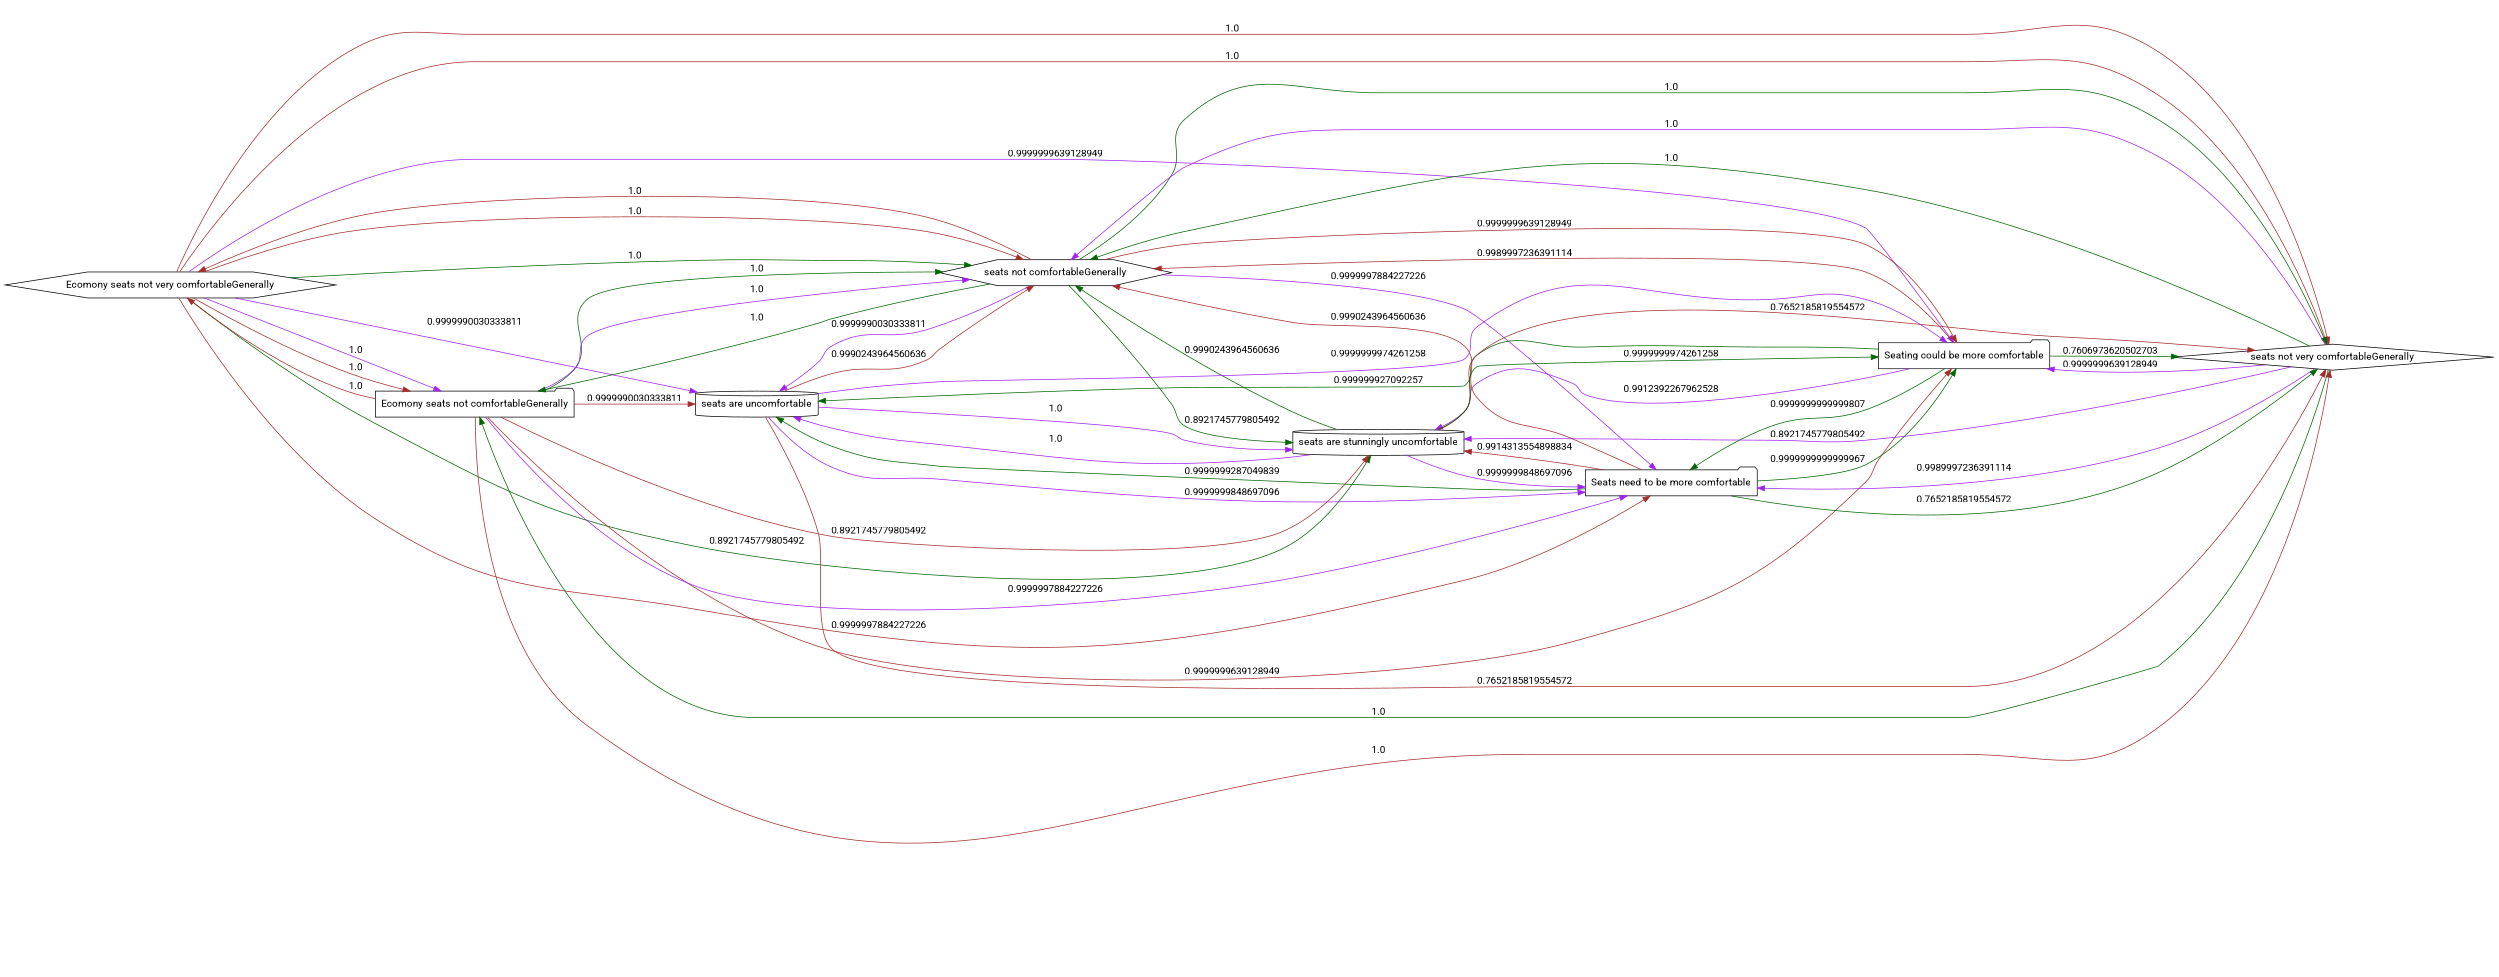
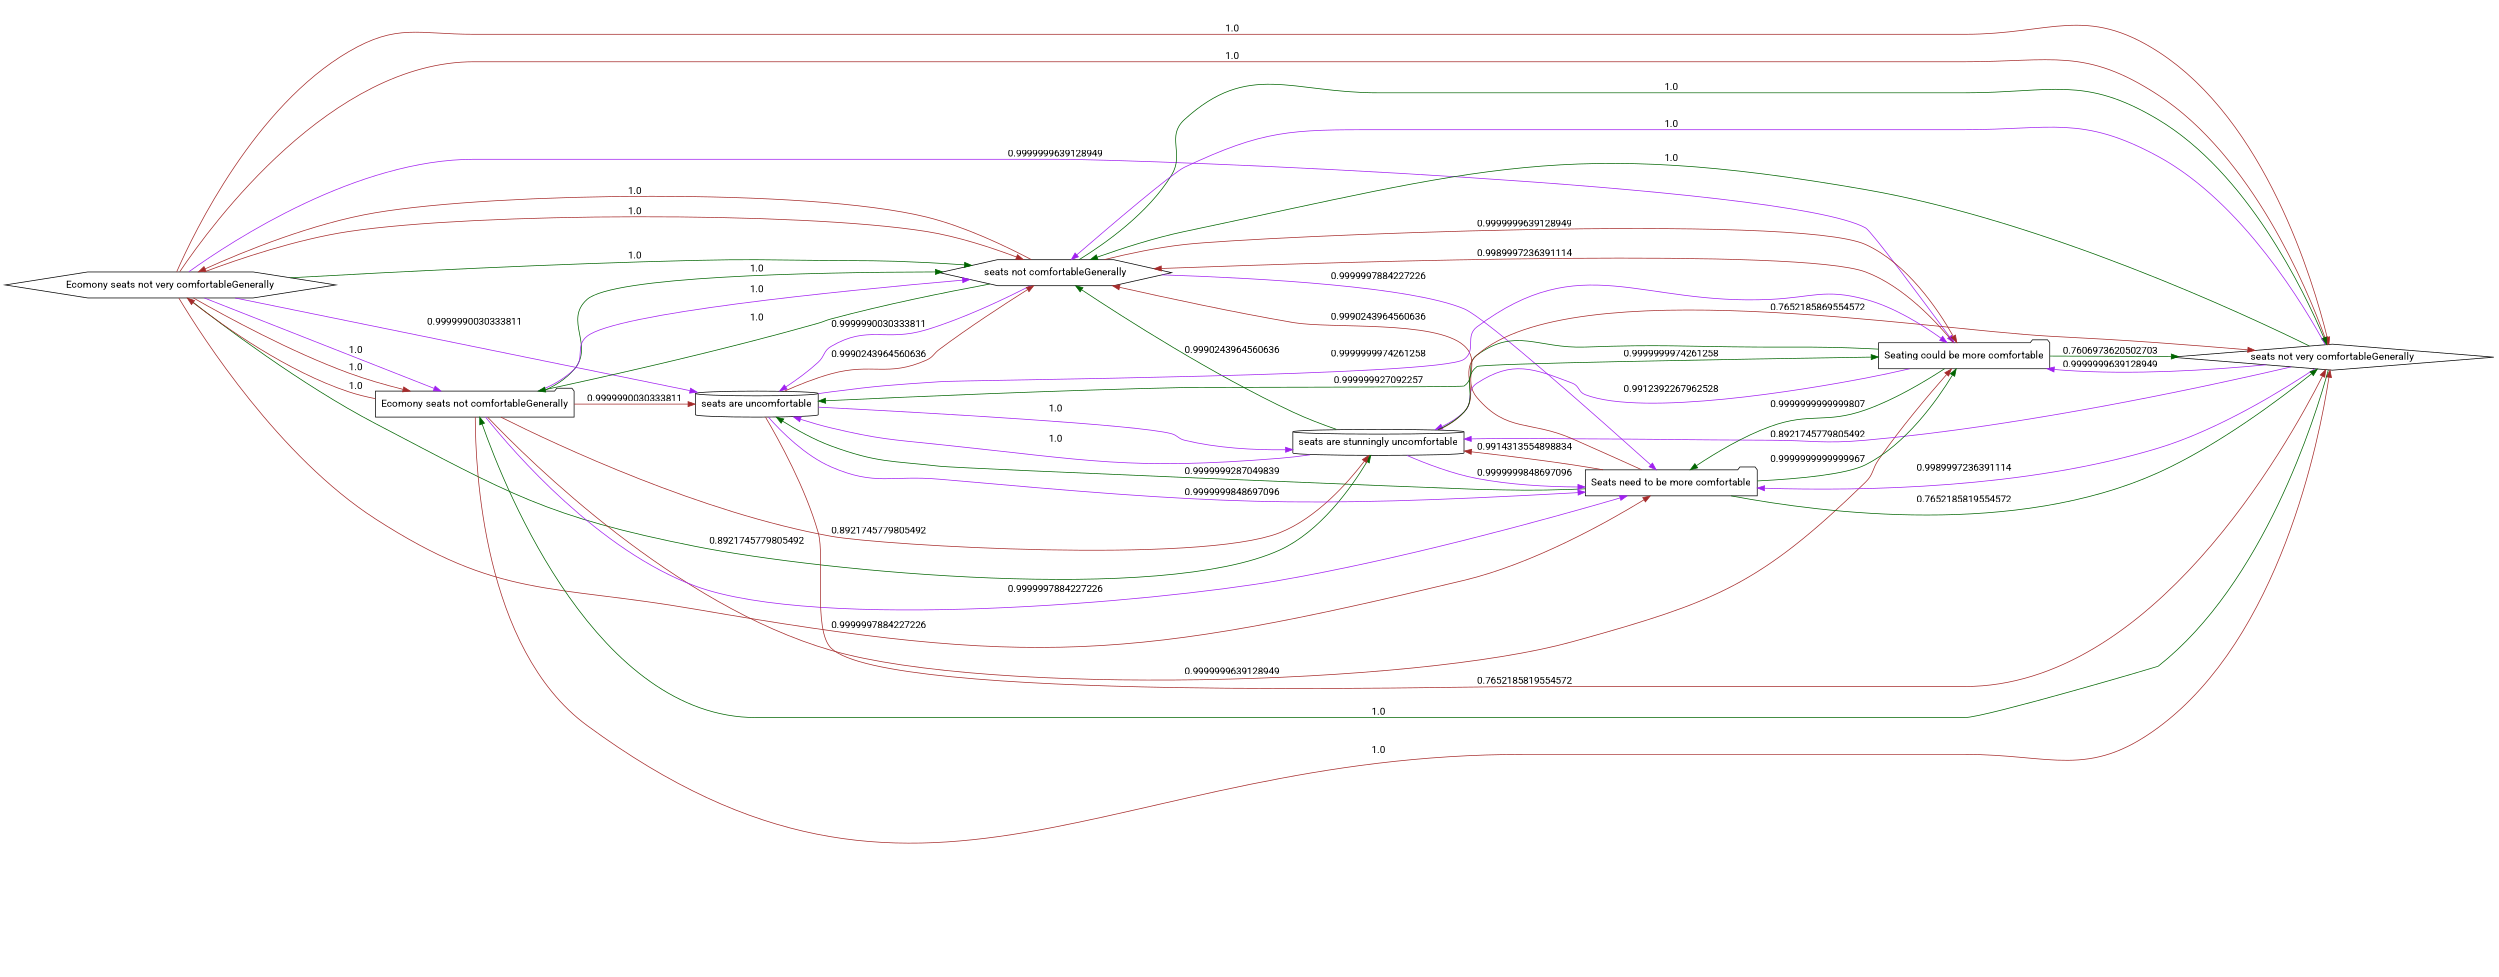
edge "seats are stunningly uncomfortable" -> "seats not very comfortableGenerally": label "0.7652185819554572" -> "0.7652185869554572"
edge "seats not comfortableGenerally" -> "seats are stunningly uncomfortable": removed, label "0.8921745779805492"
